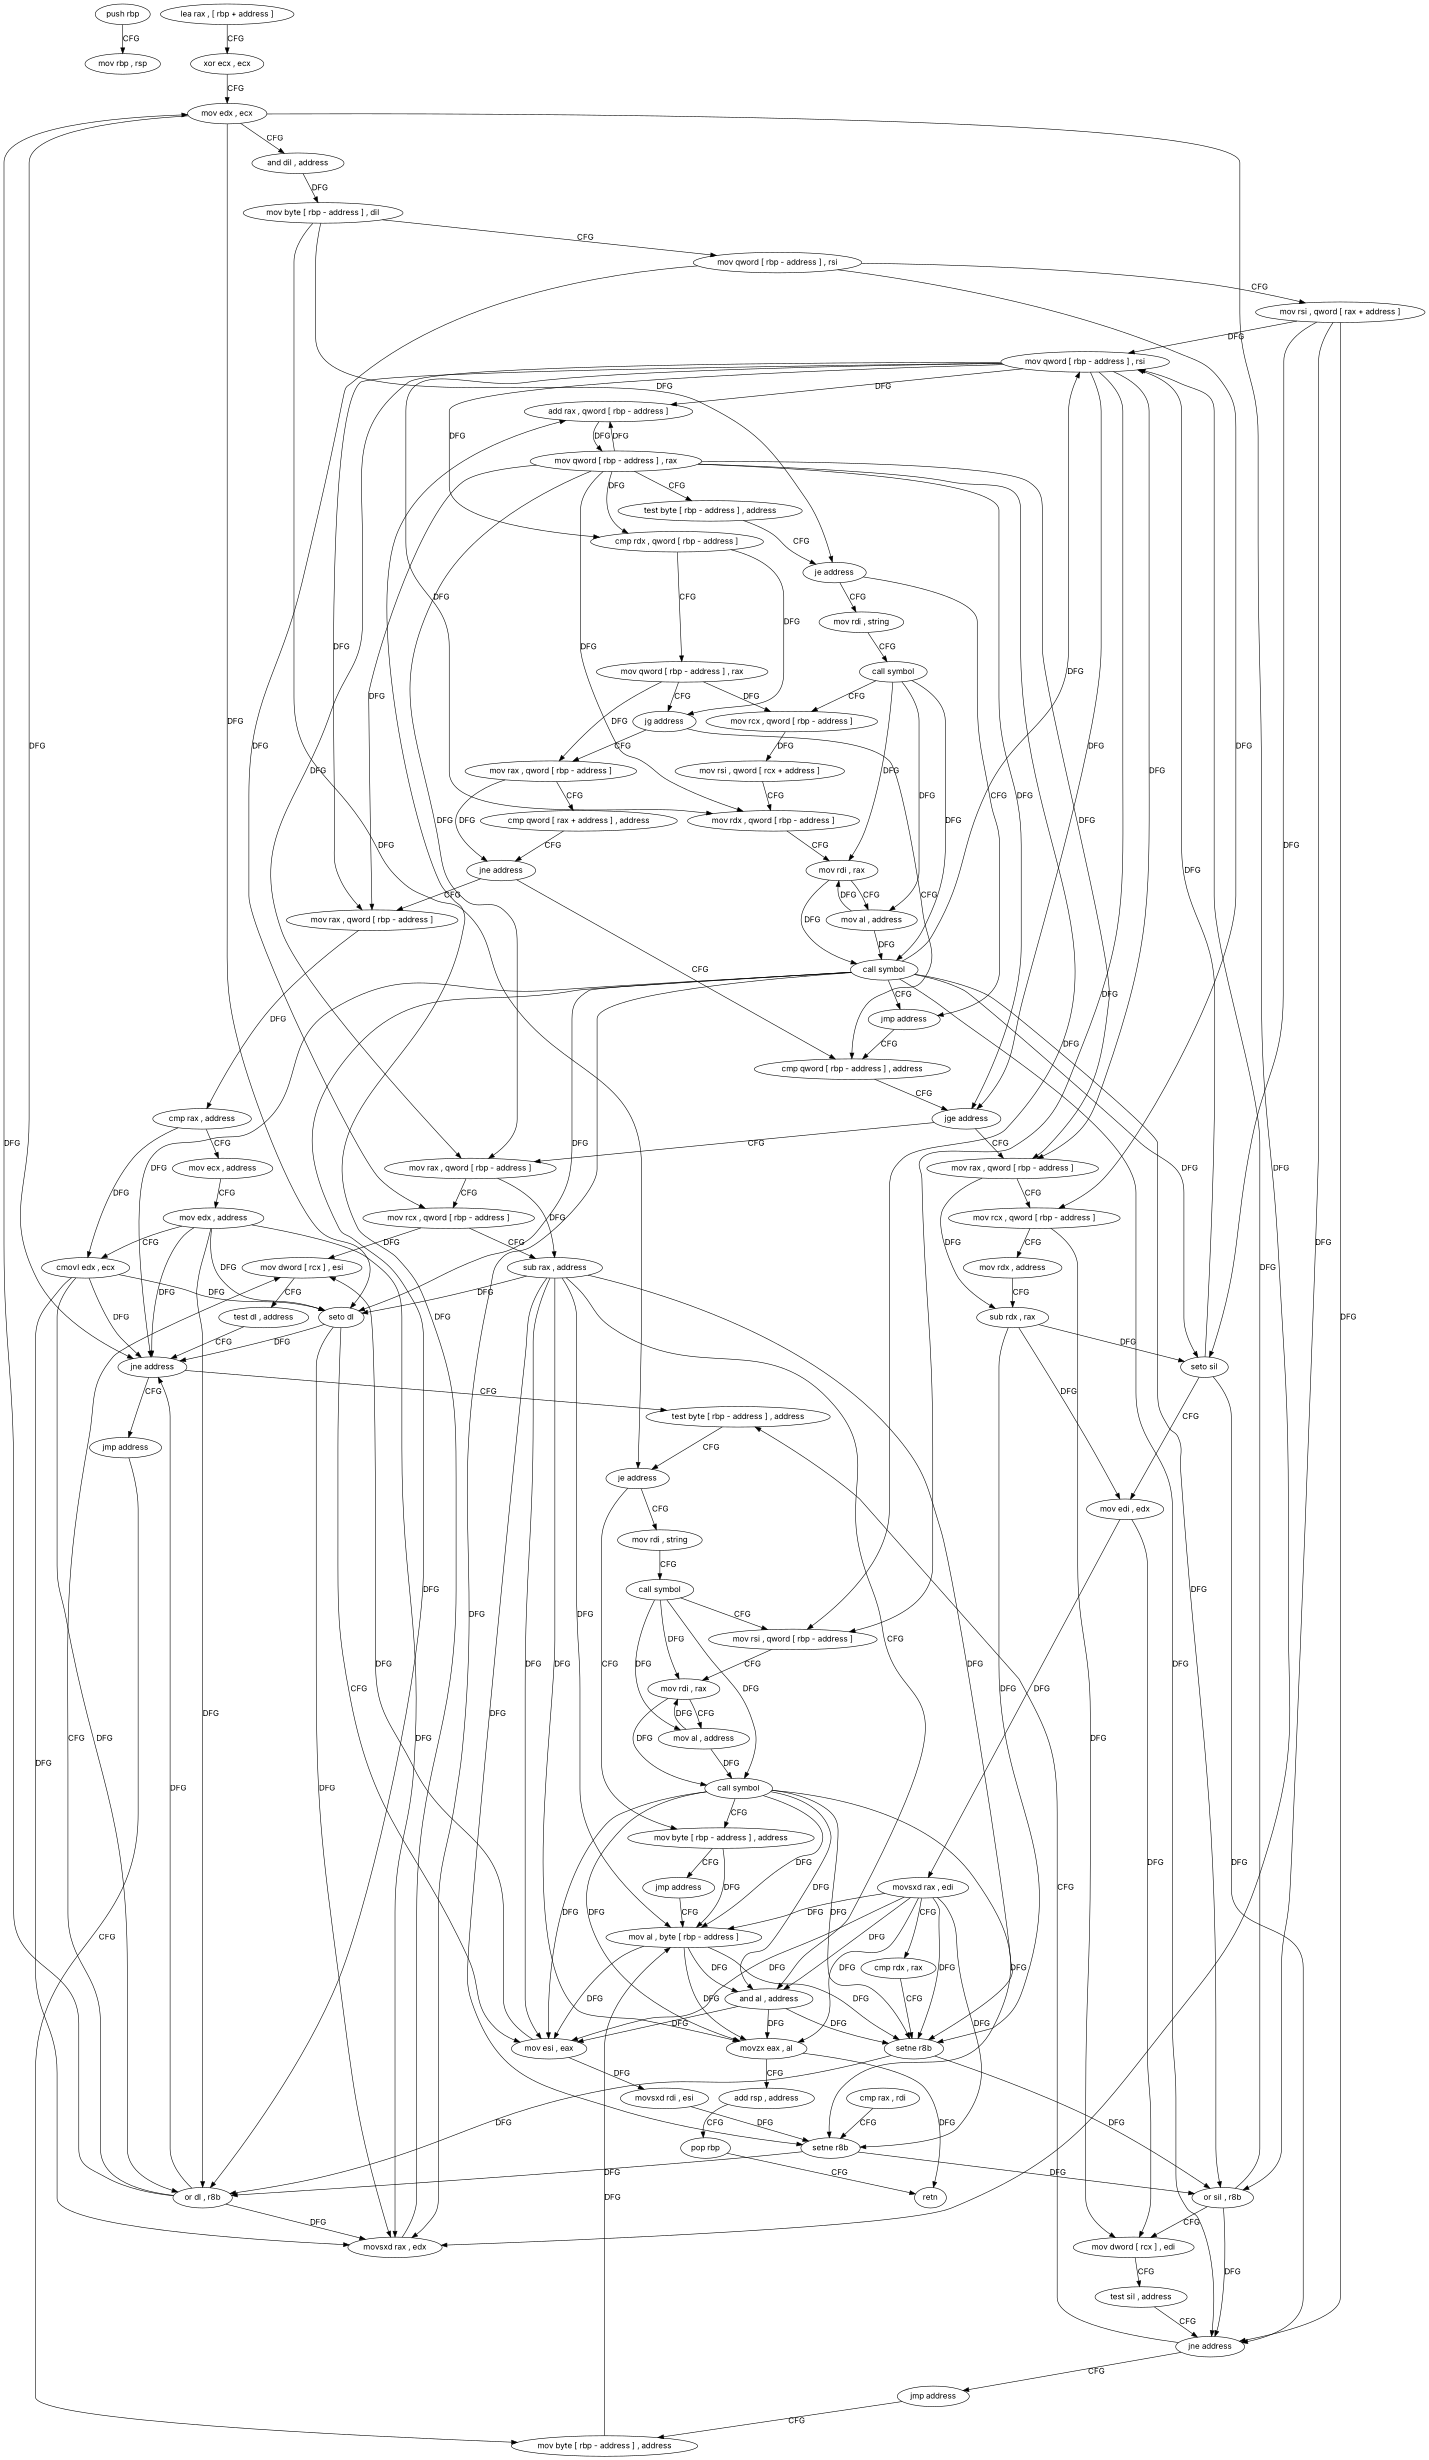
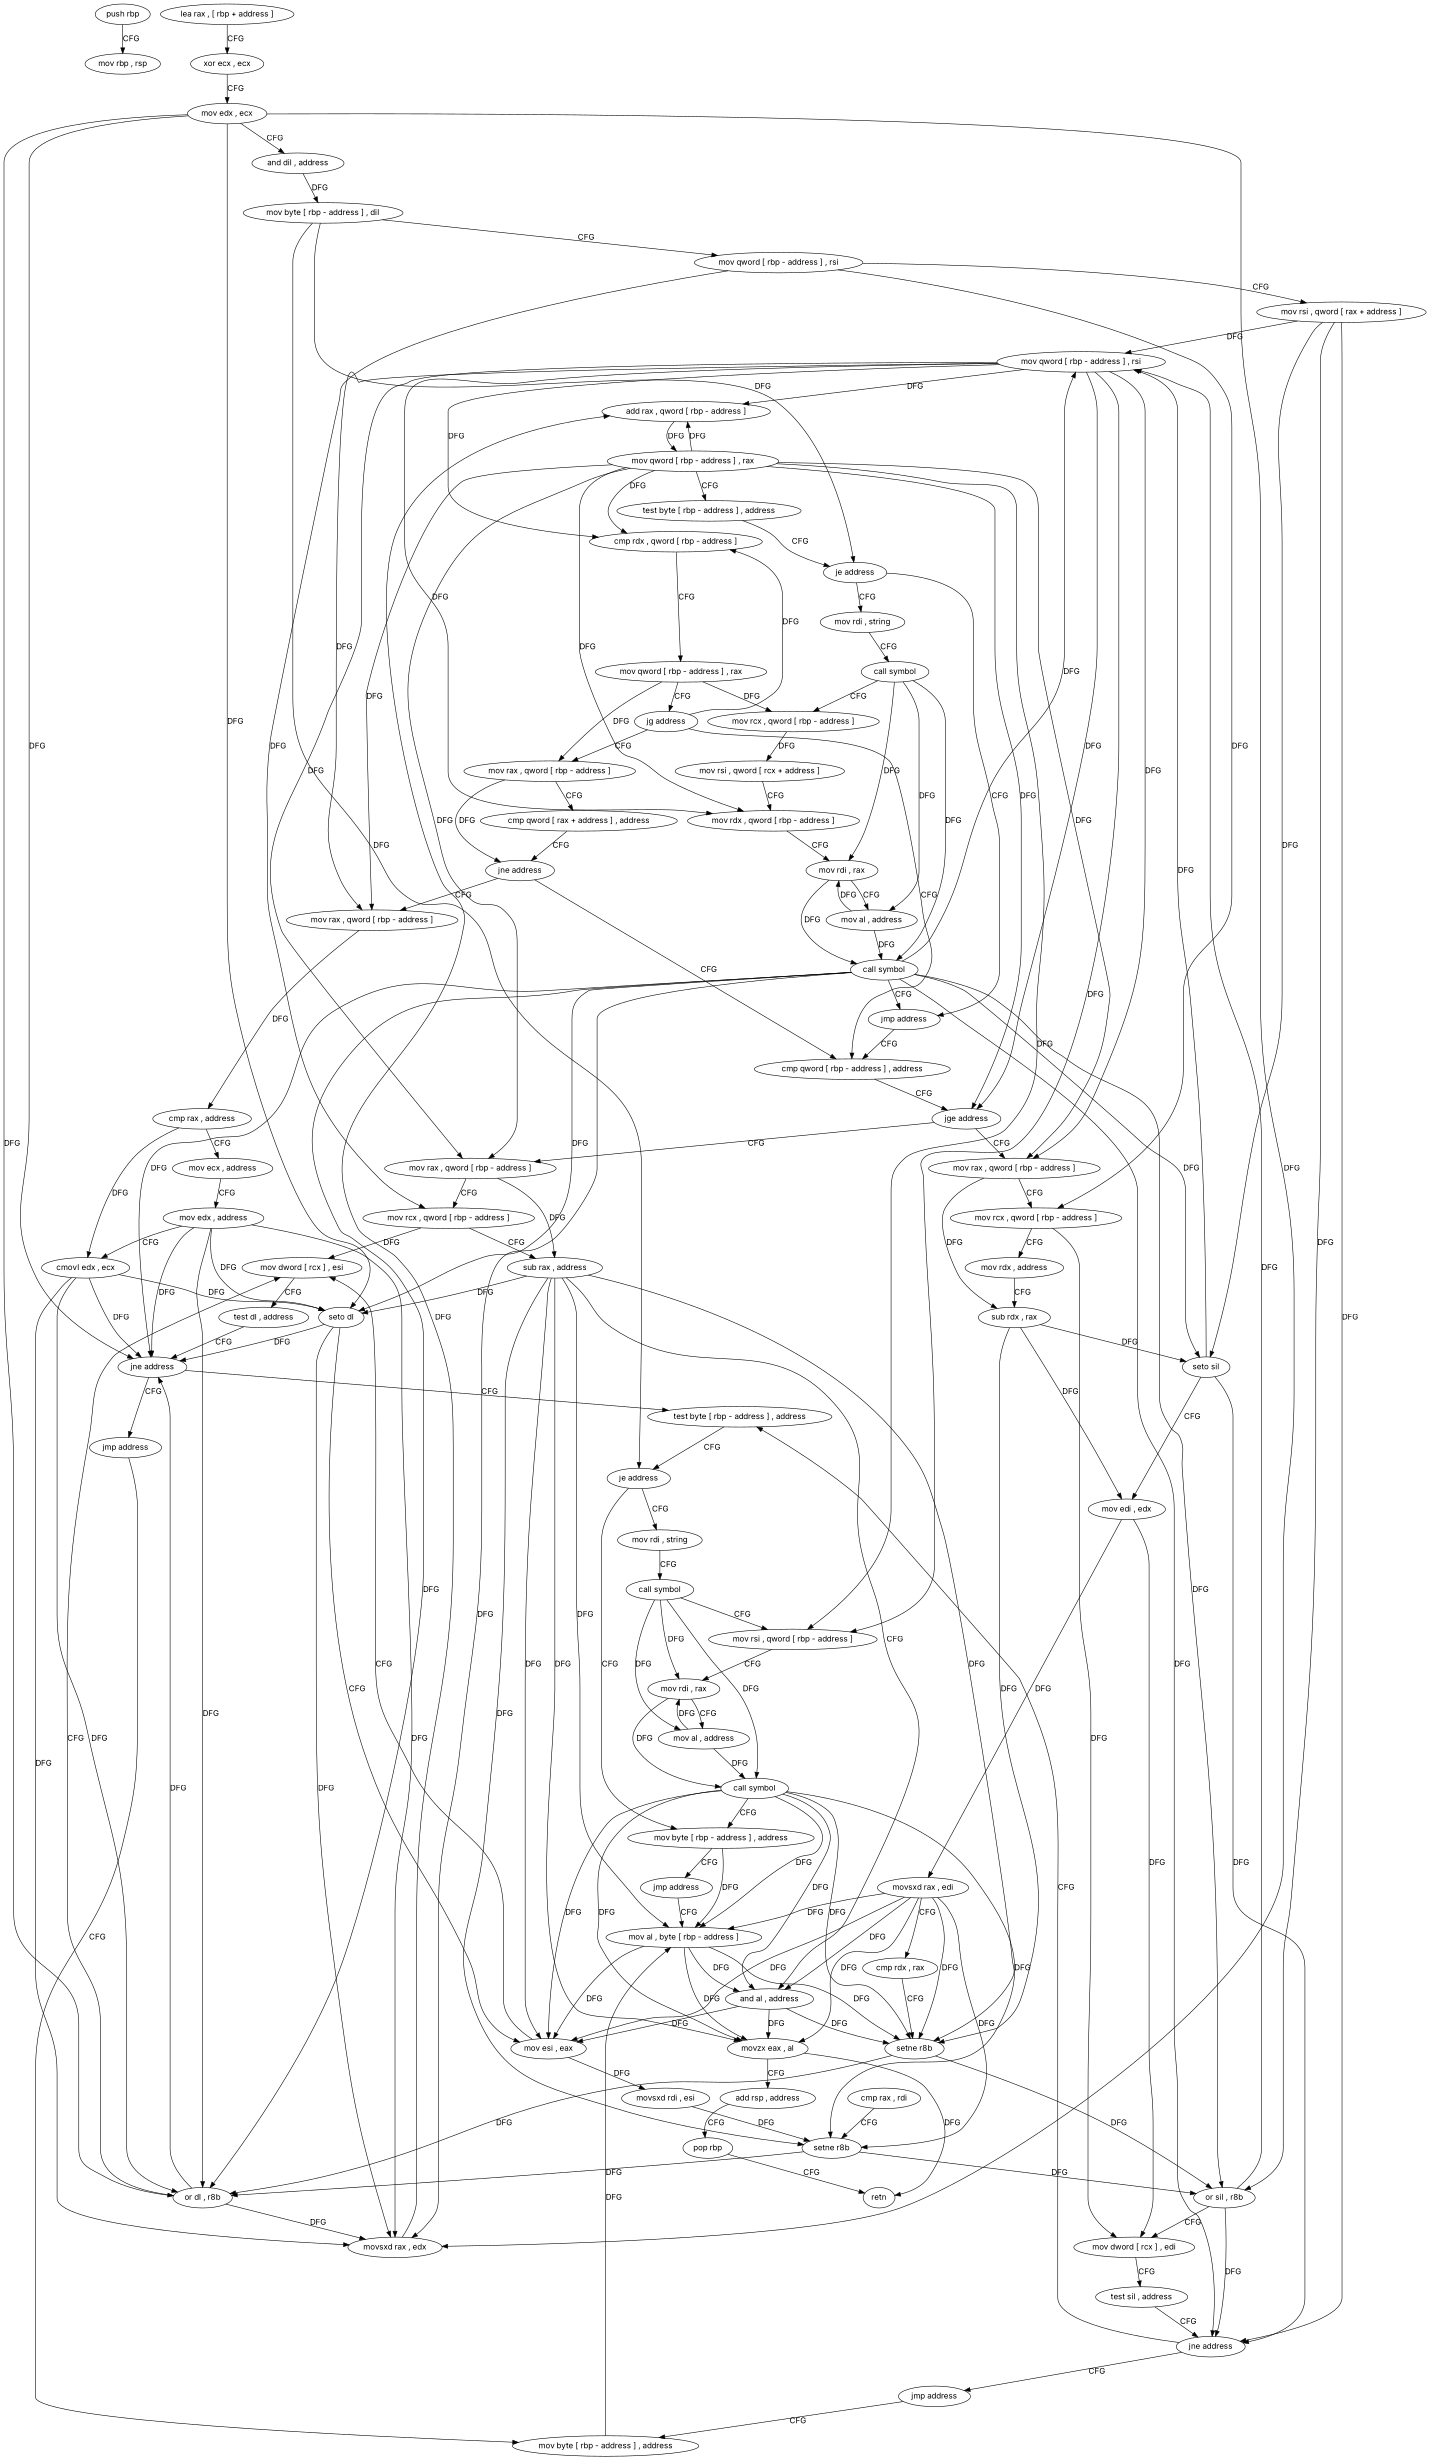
edge "cmp rdx , qword [ rbp - address ]" -> "jg address": reversed
edge "or dl , r8b" -> "mov edx , ecx": reversed
edge "mov esi , eax" -> "mov dword [ rcx ] , esi": label "DFG" -> "CFG"
